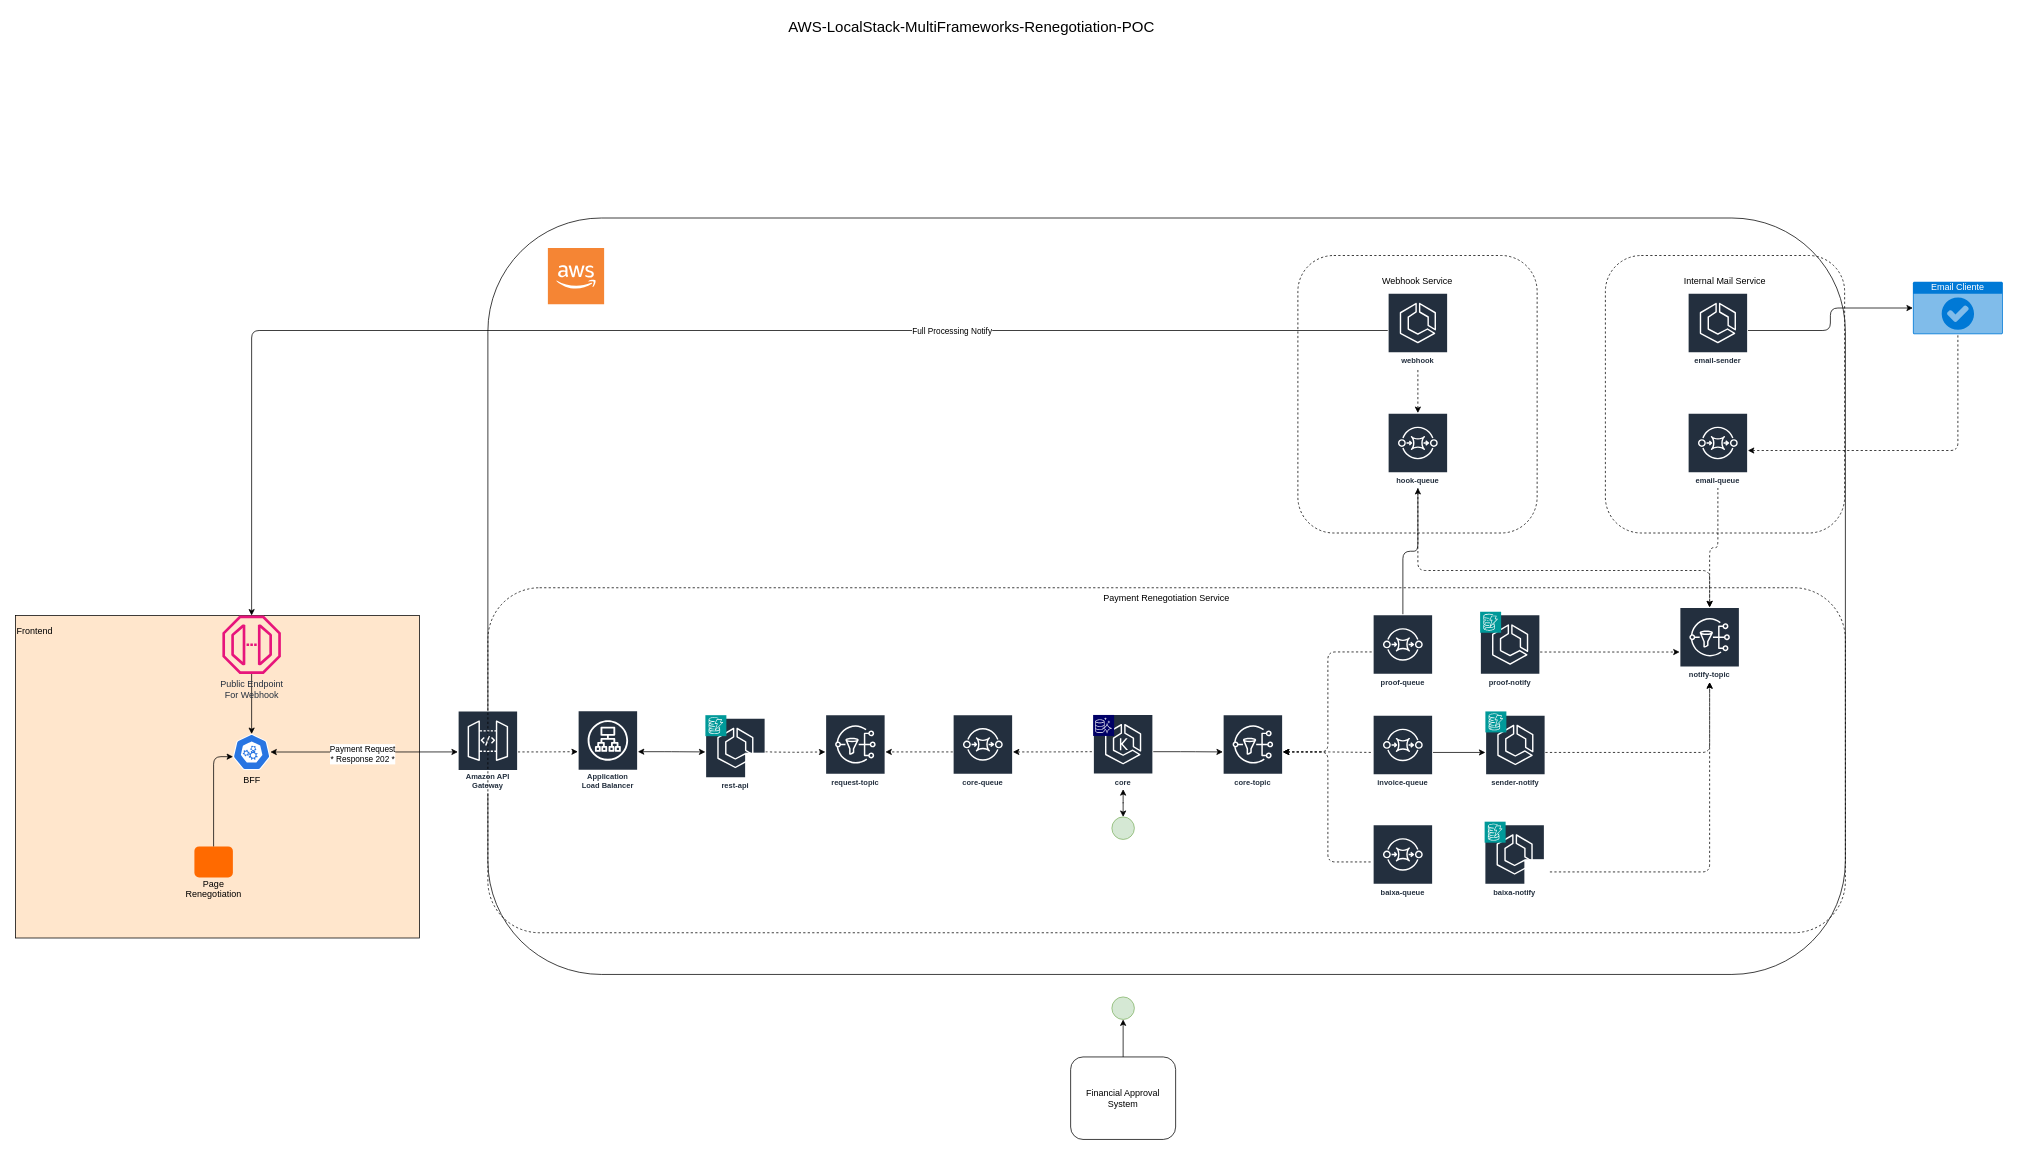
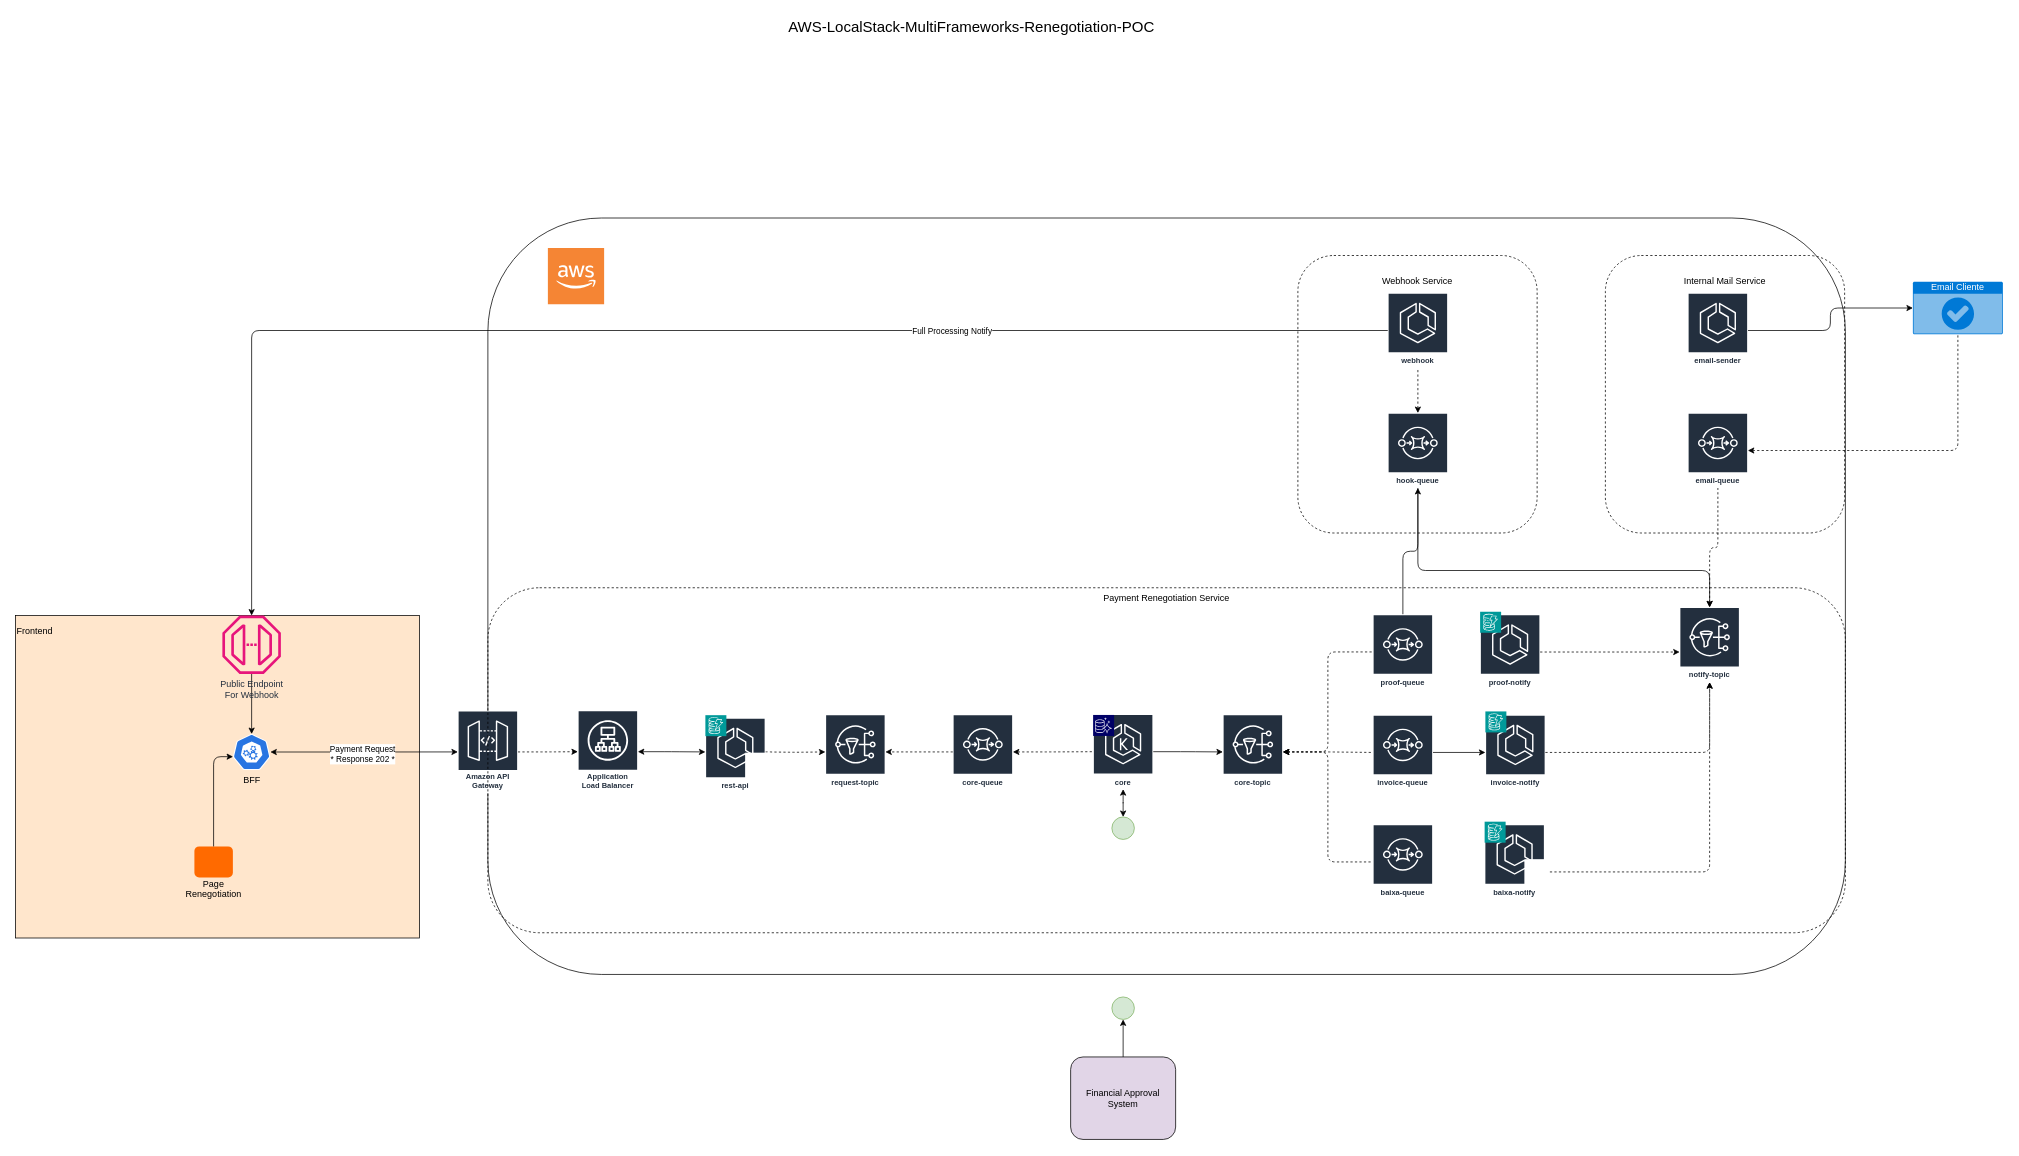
edge "hook-queue" -> "notify-topic": style dashed -> solid
node "sender-notify": label "sender-notify" -> "invoice-notify"
node "Financial Approval System": fillcolor #ffffff -> #e1d5e7
